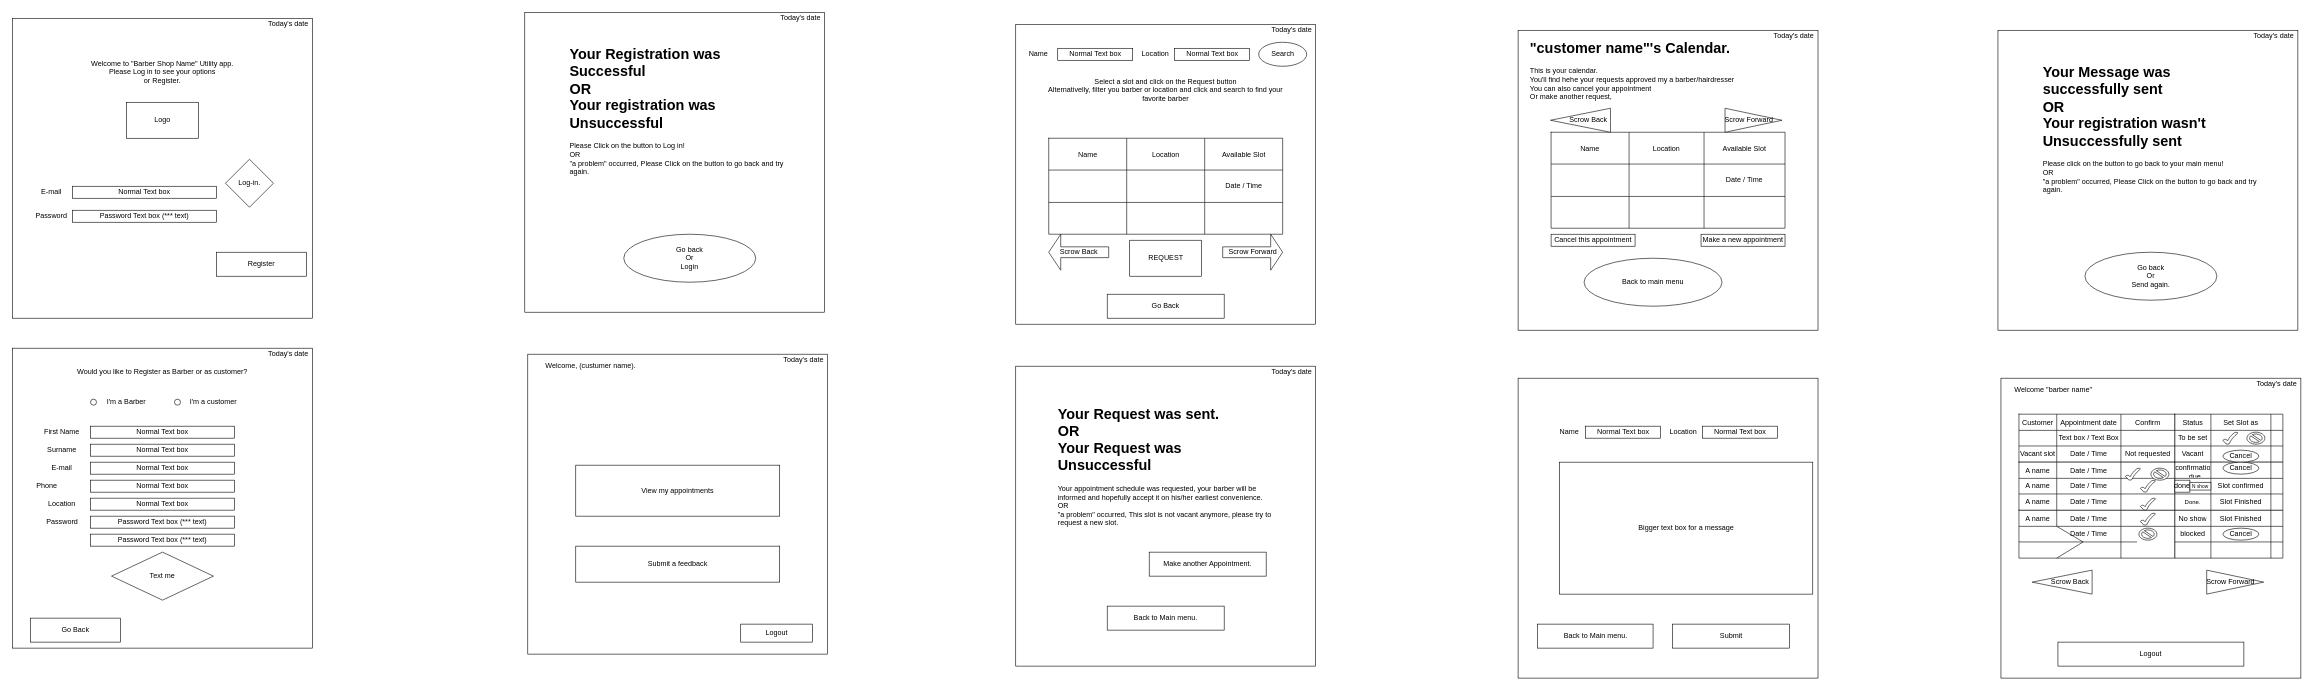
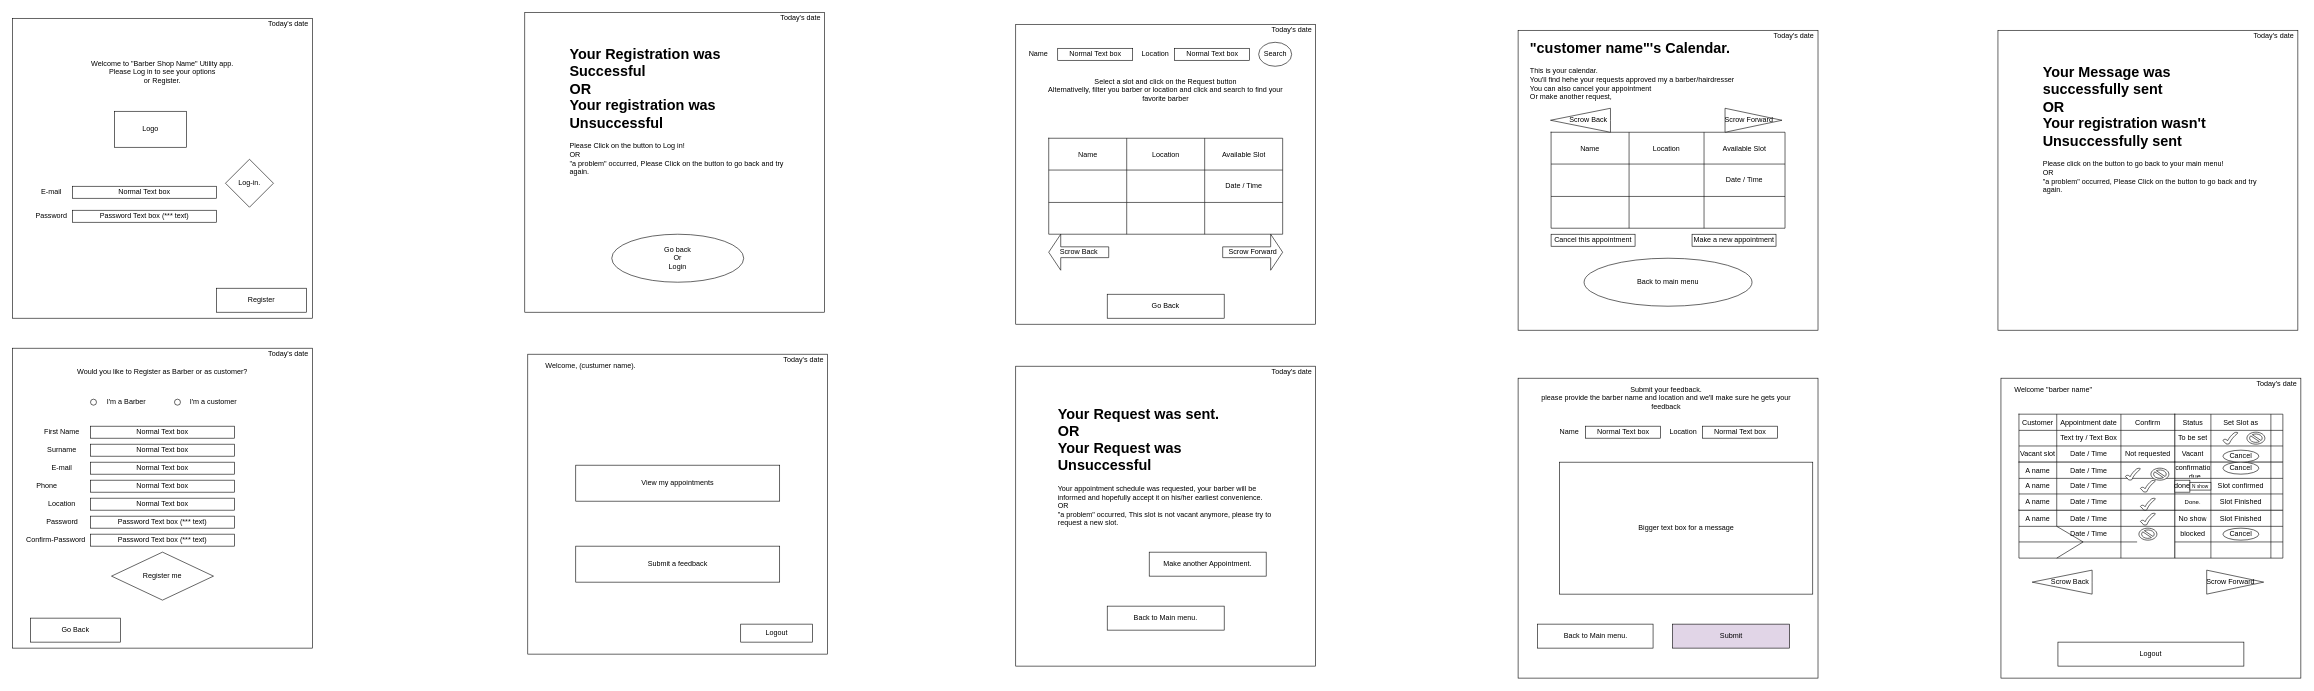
node "Search": size 48x24 -> 33x24
node "Logo": moved (162, 120) -> (150, 129)
node "Make a new appointment": moved (1743, 240) -> (1734, 240)
node "Go back Or Login": moved (690, 258) -> (678, 258)
node "REQUEST": removed
node "Register": moved (261, 264) -> (261, 300)
node "Go back Or Send again.": removed
node "Back to main menu": size 138x48 -> 168x48
node "Submit your feedback. please provide the barber name and location and we'll make sure he gets your feedback": added
node "Text box / Text Box": label "Text box / Text Box" -> "Text try / Text Box"
node "View my appointments": size 204x51 -> 204x36
node "Confirm-Password": added
node "Text me": label "Text me" -> "Register me"
node "Submit": fillcolor #ffffff -> #e1d5e7
